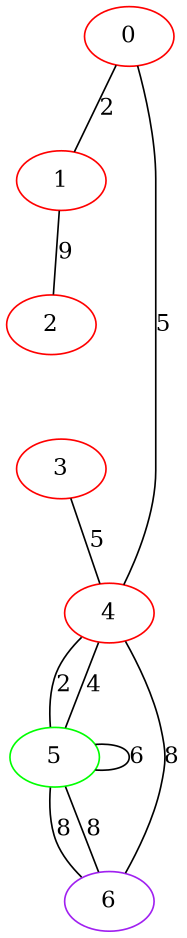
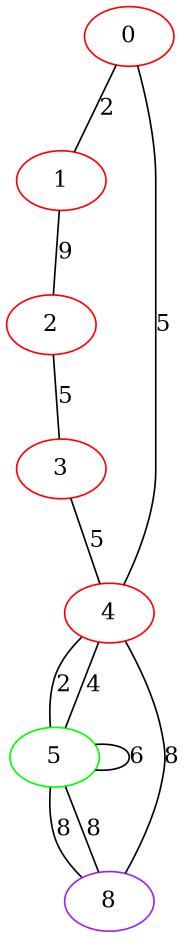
edge "2" -- "3": added, label "5"
node "6": label "6" -> "8"
